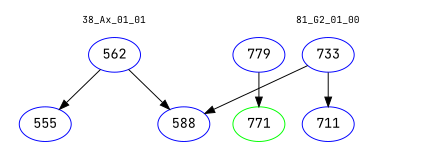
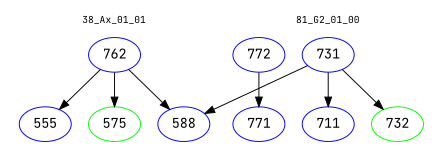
node "562": label "562" -> "762"
node "779": label "779" -> "772"
node "733": label "733" -> "731"
node "575": added
node "771": color green -> blue
node "732": added
